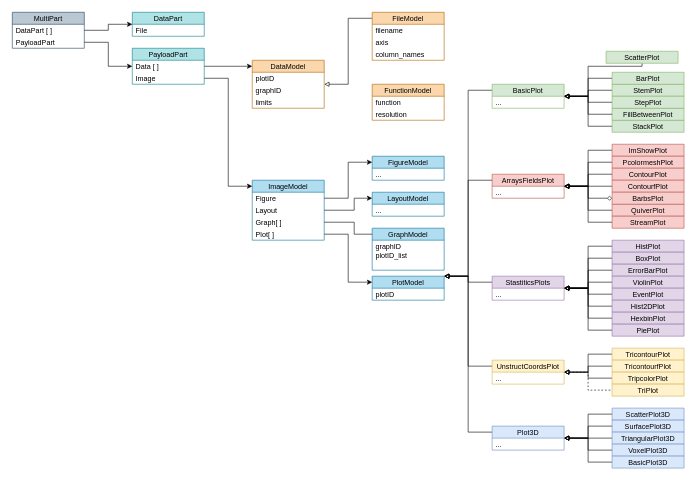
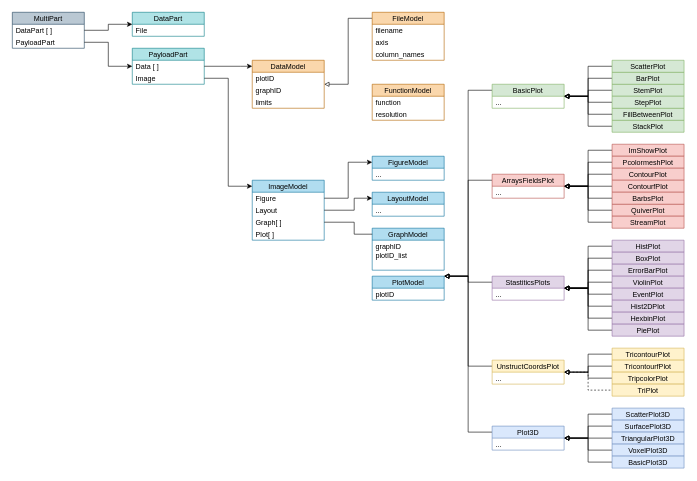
node "ScatterPlot": moved (642, 57) -> (648, 66)
edge "ArraysFieldsPlot" -- "BarbsPlot": arrowhead diamond -> none
edge "Plot[ ]" -> "PlotModel": removed
